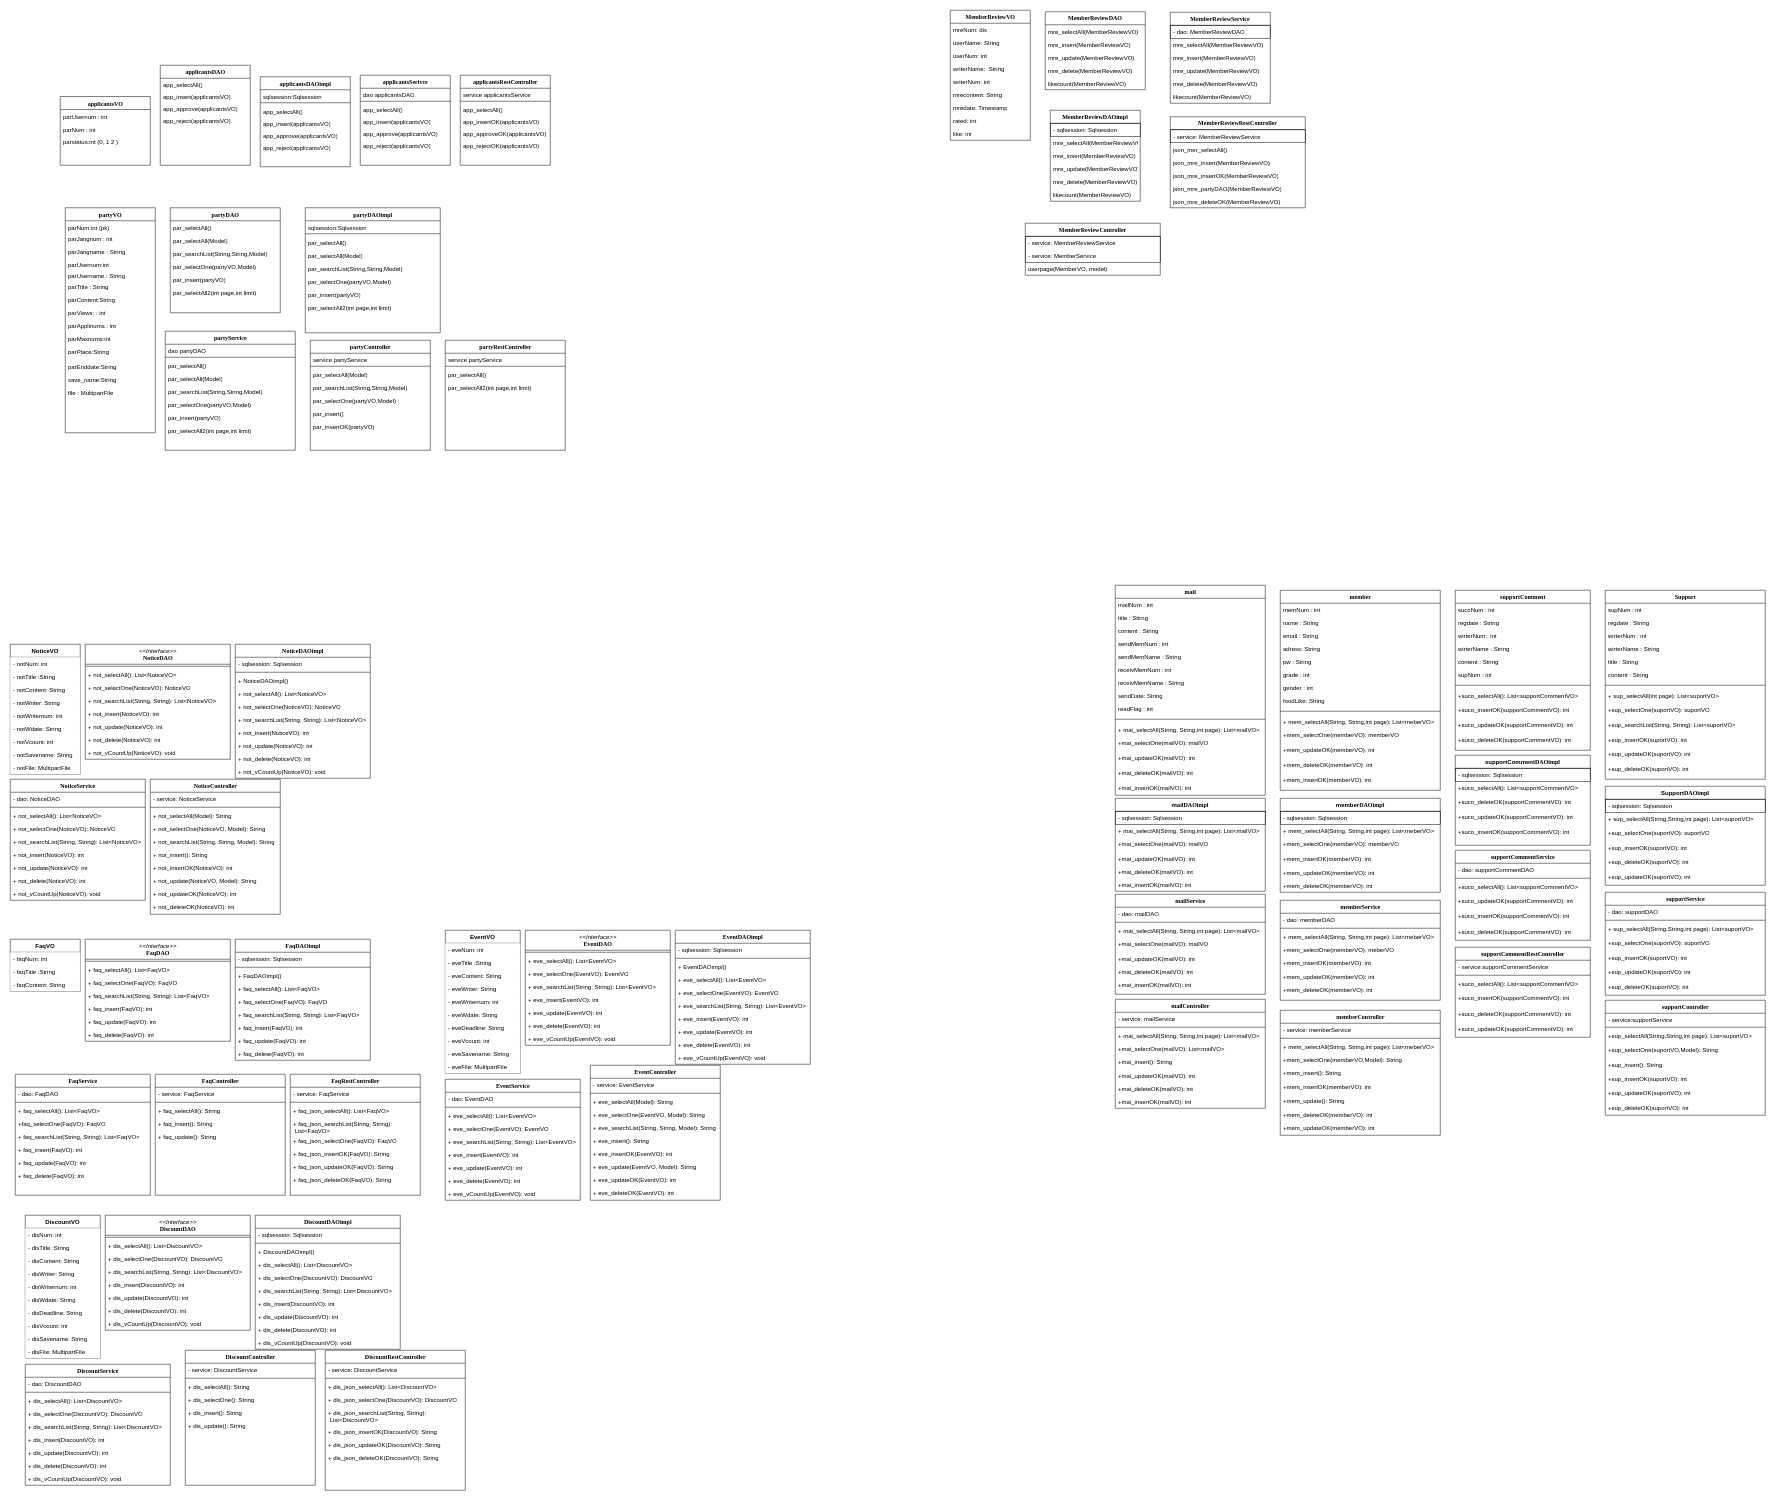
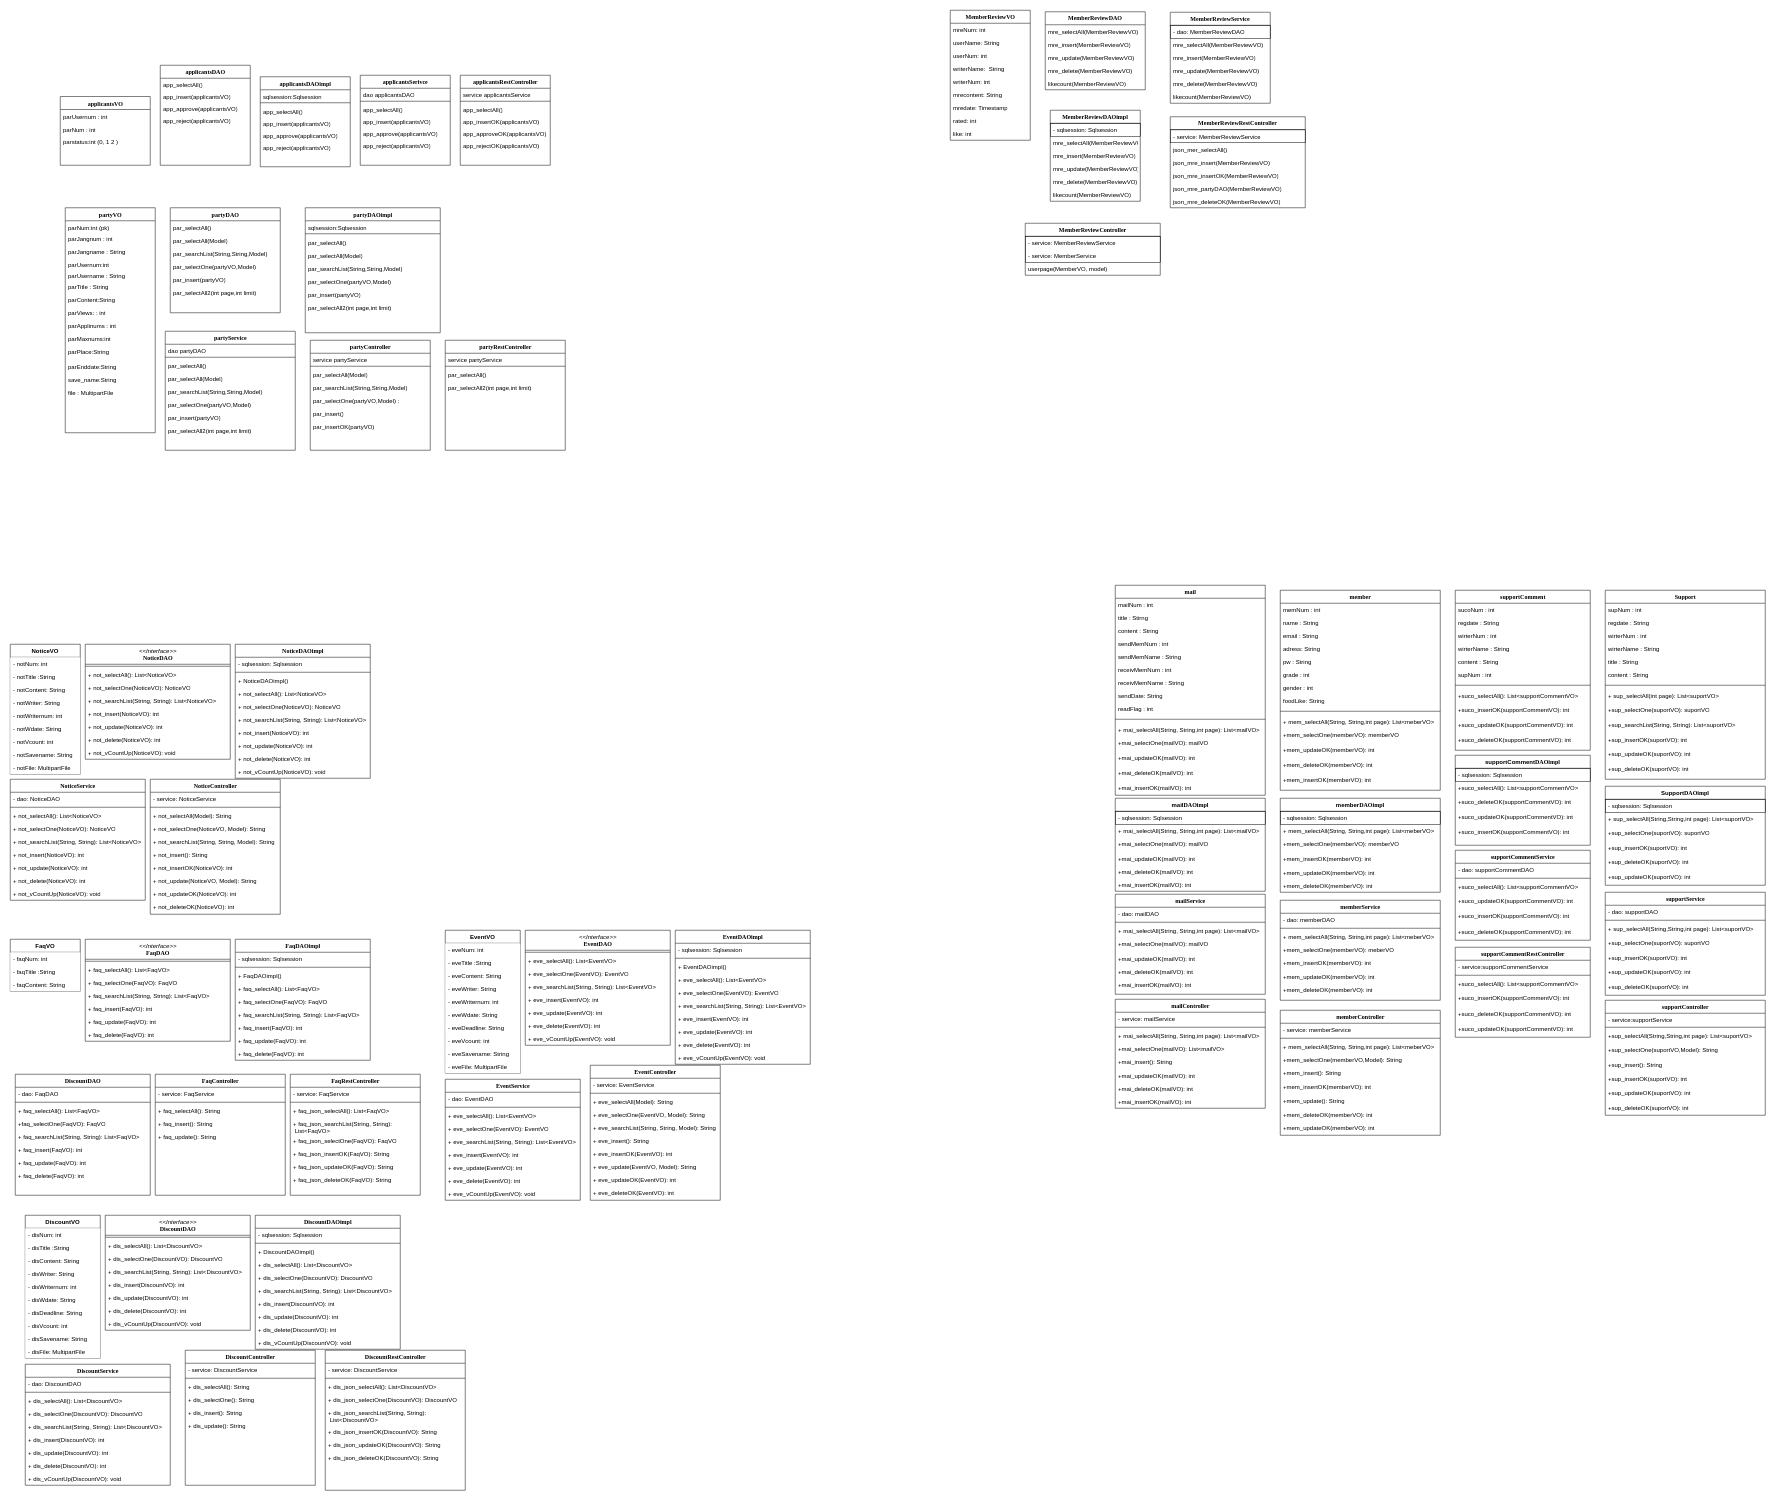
node "mreNum: dis": label "mreNum: dis" -> "mreNum: int"
node "FaqService": label "FaqService" -> "DiscountDAO"
